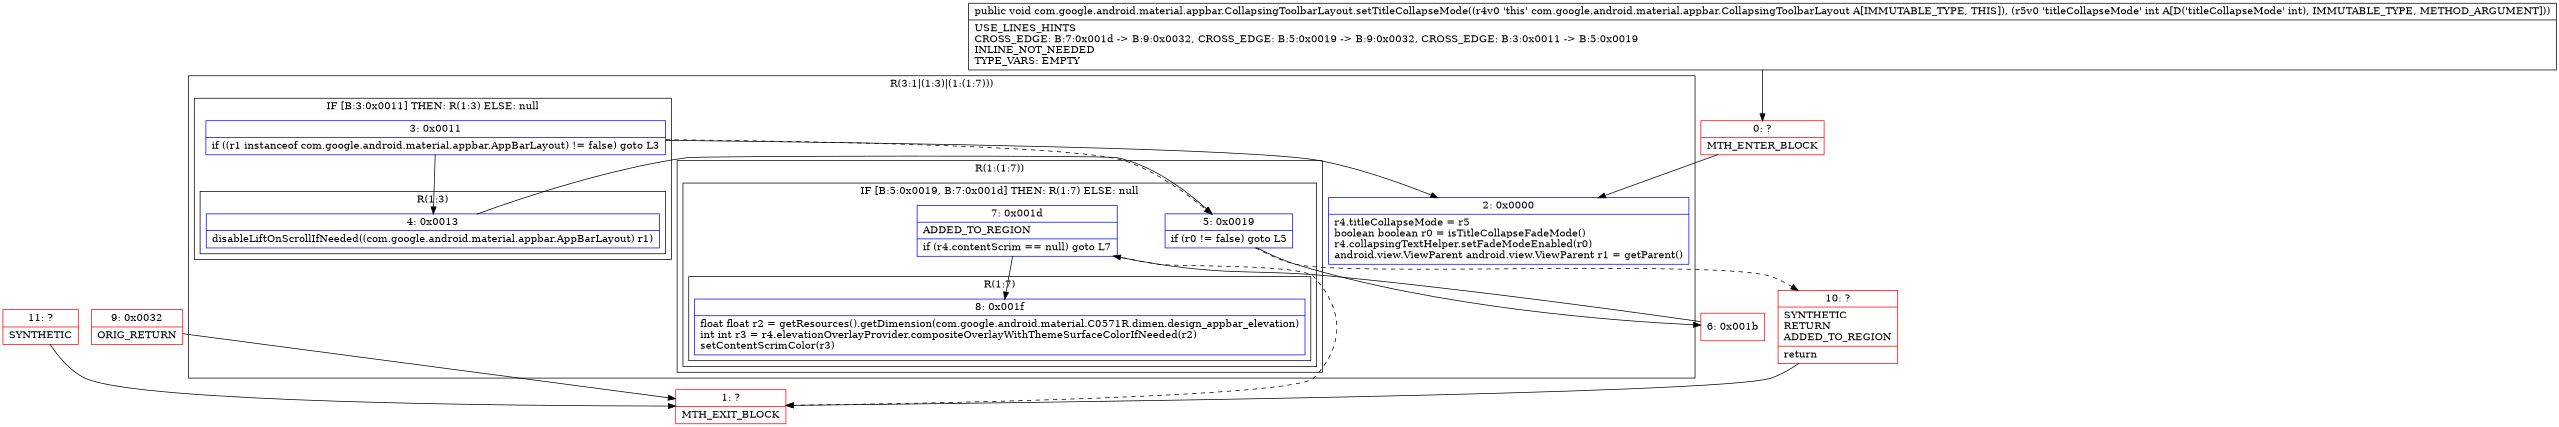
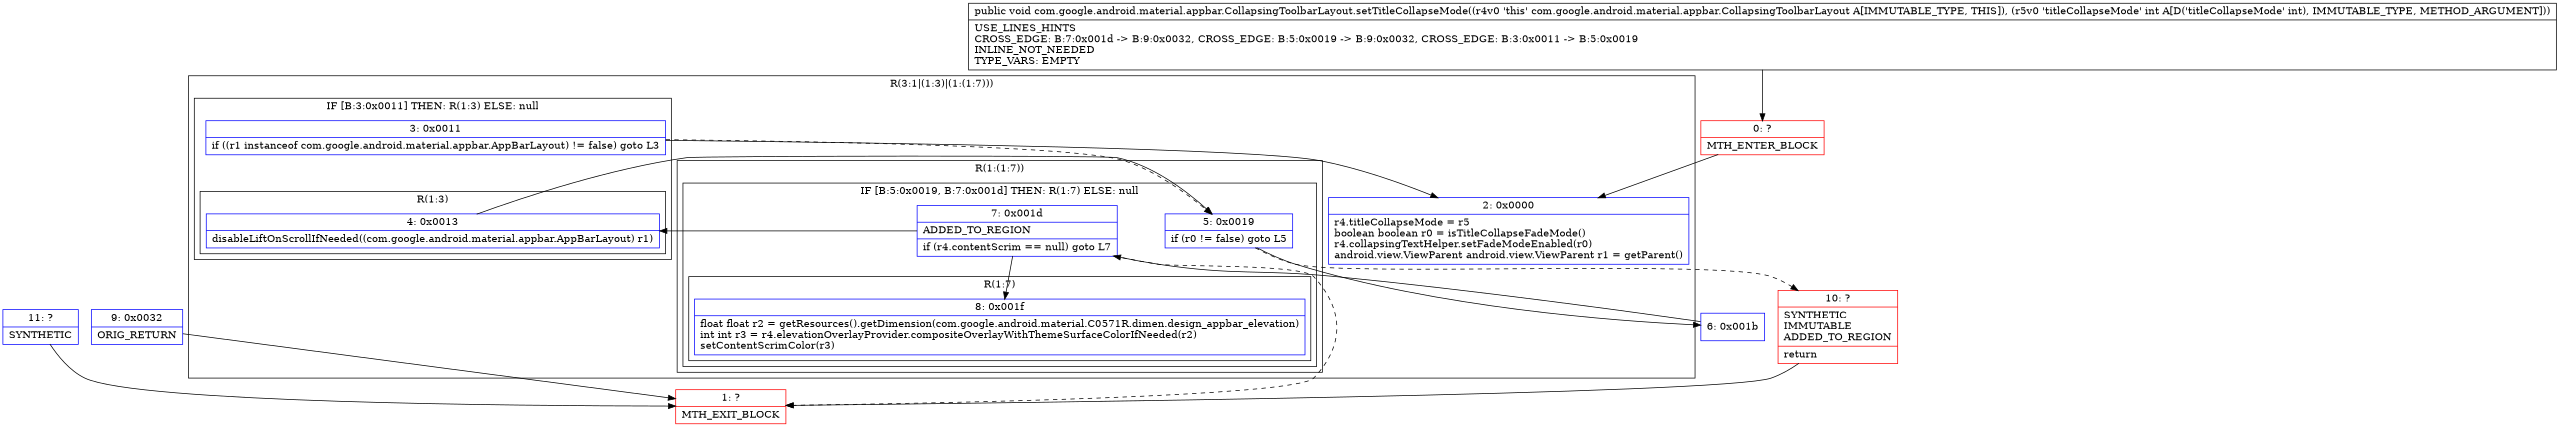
edge "3: 0x0011" -> "4: 0x0013": now "7: 0x001d" -> "4: 0x0013"
node "10: ?": text "RETURN" -> "IMMUTABLE"
node "11: ?": color red -> blue
node "9: 0x0032": color red -> blue
node "6: 0x001b": color red -> blue
